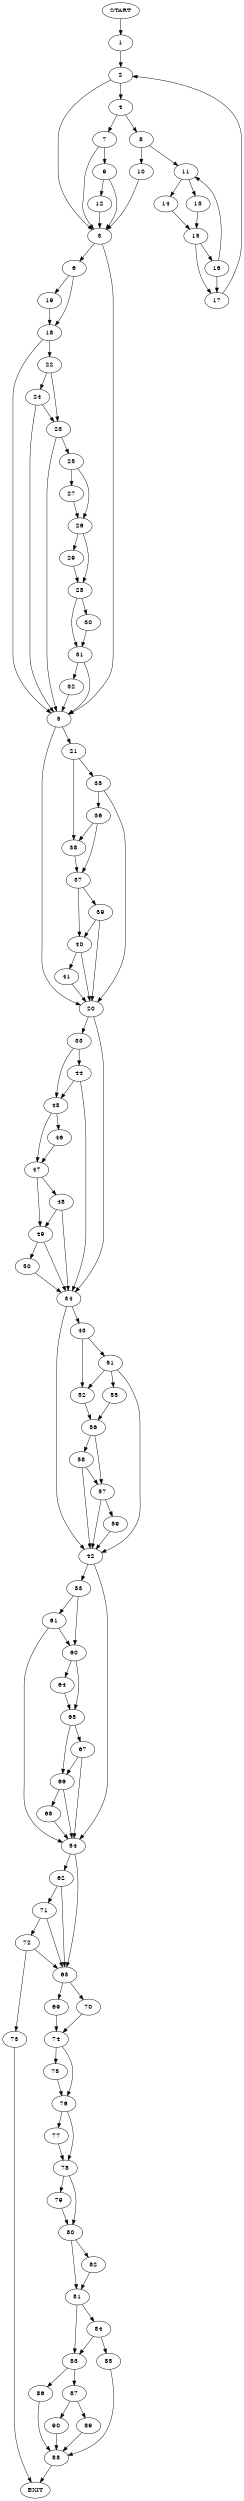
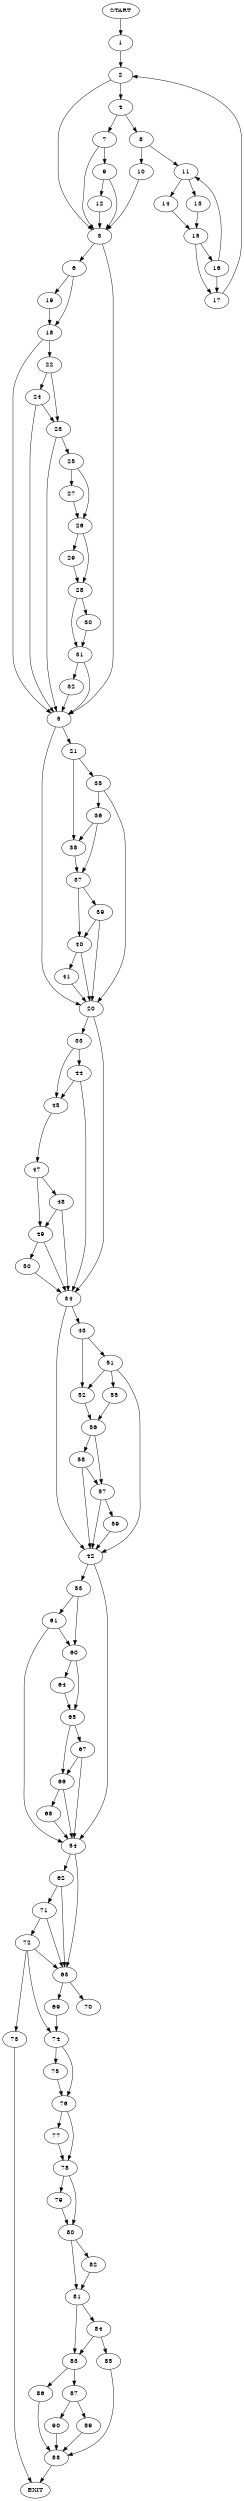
node "46": removed
edge "70" -> "74": now "72" -> "74"
